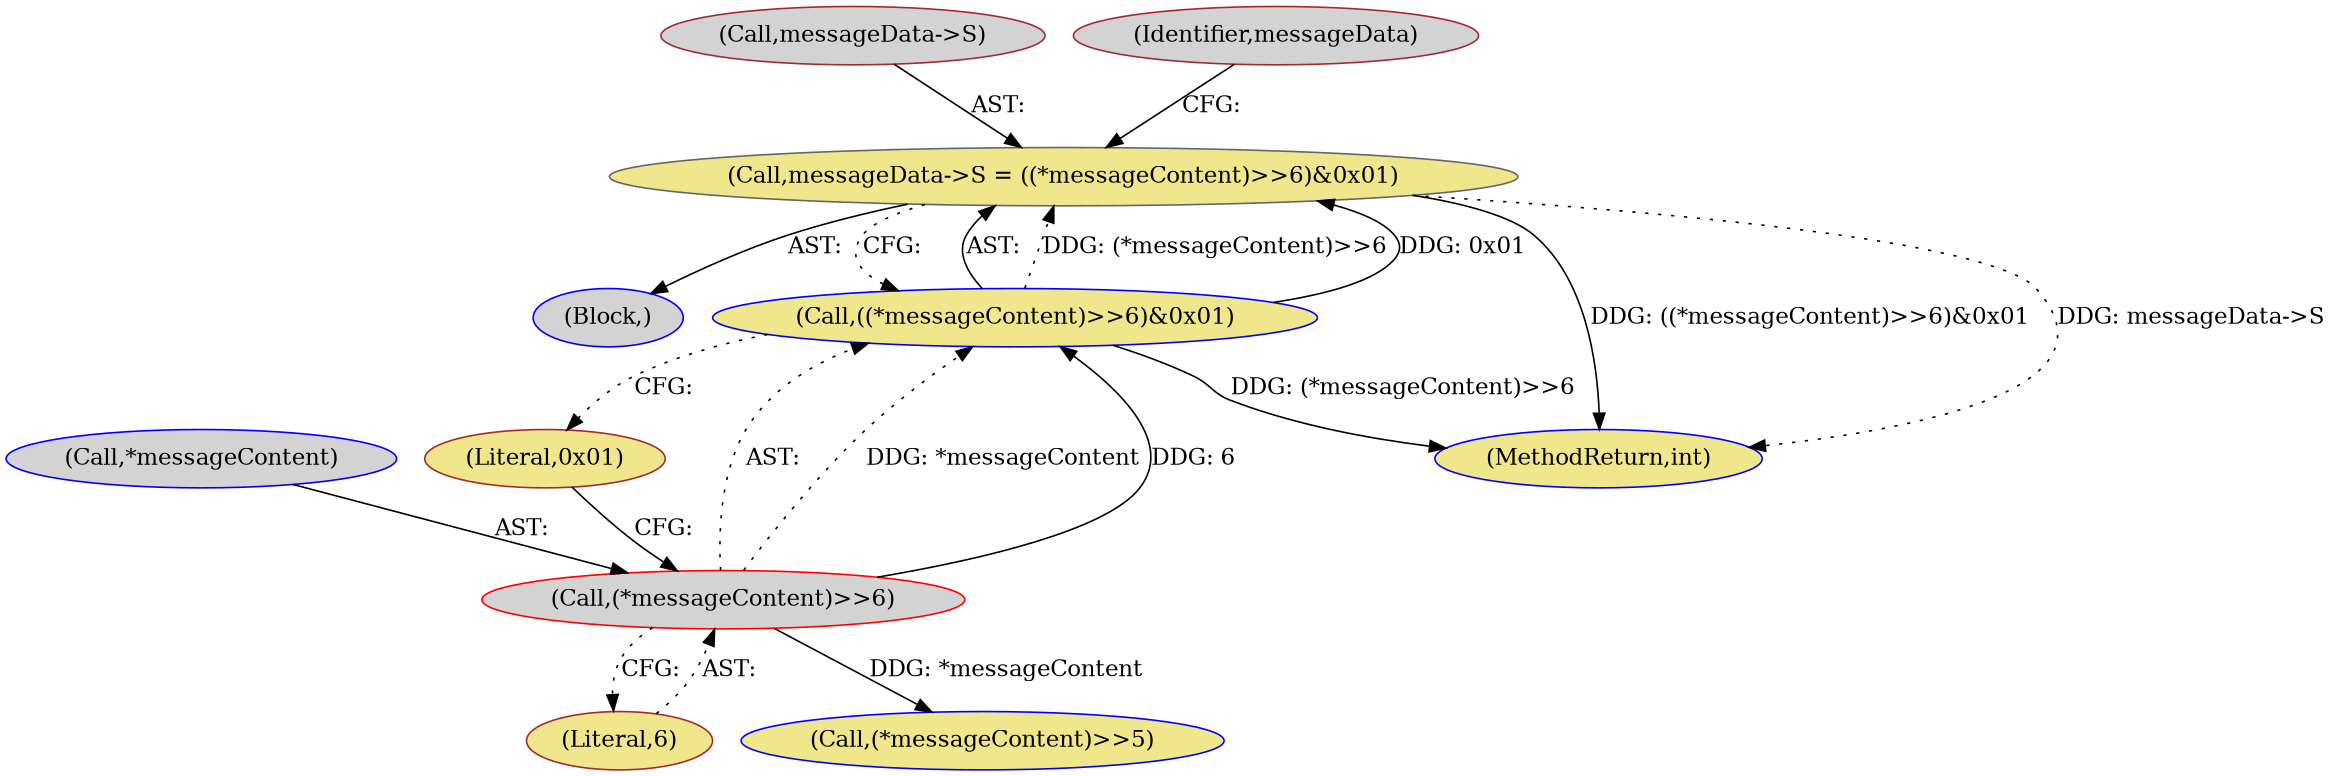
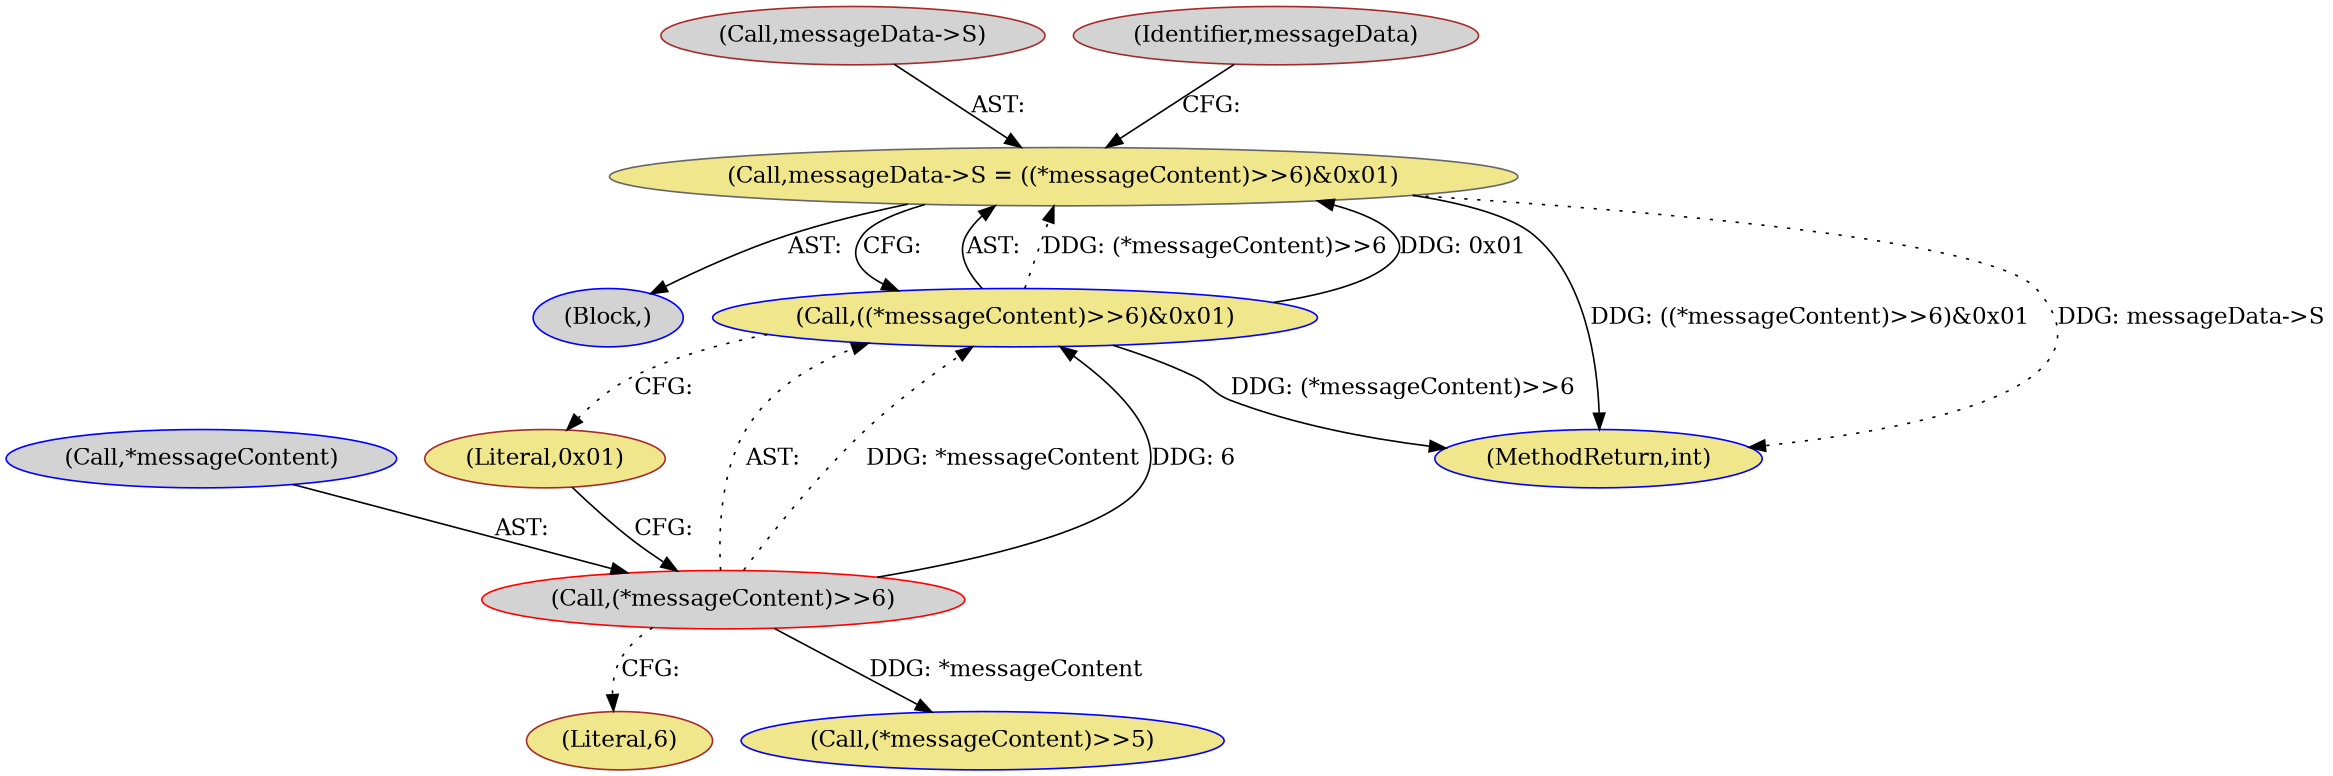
edge "(Call,messageData->S = ((*messageContent)>>6)&0x01)" -> "(Call,((*messageContent)>>6)&0x01)": style dotted -> solid
edge "(Literal,6)" -> "(Call,(*messageContent)>>6)": removed, label "AST:"
